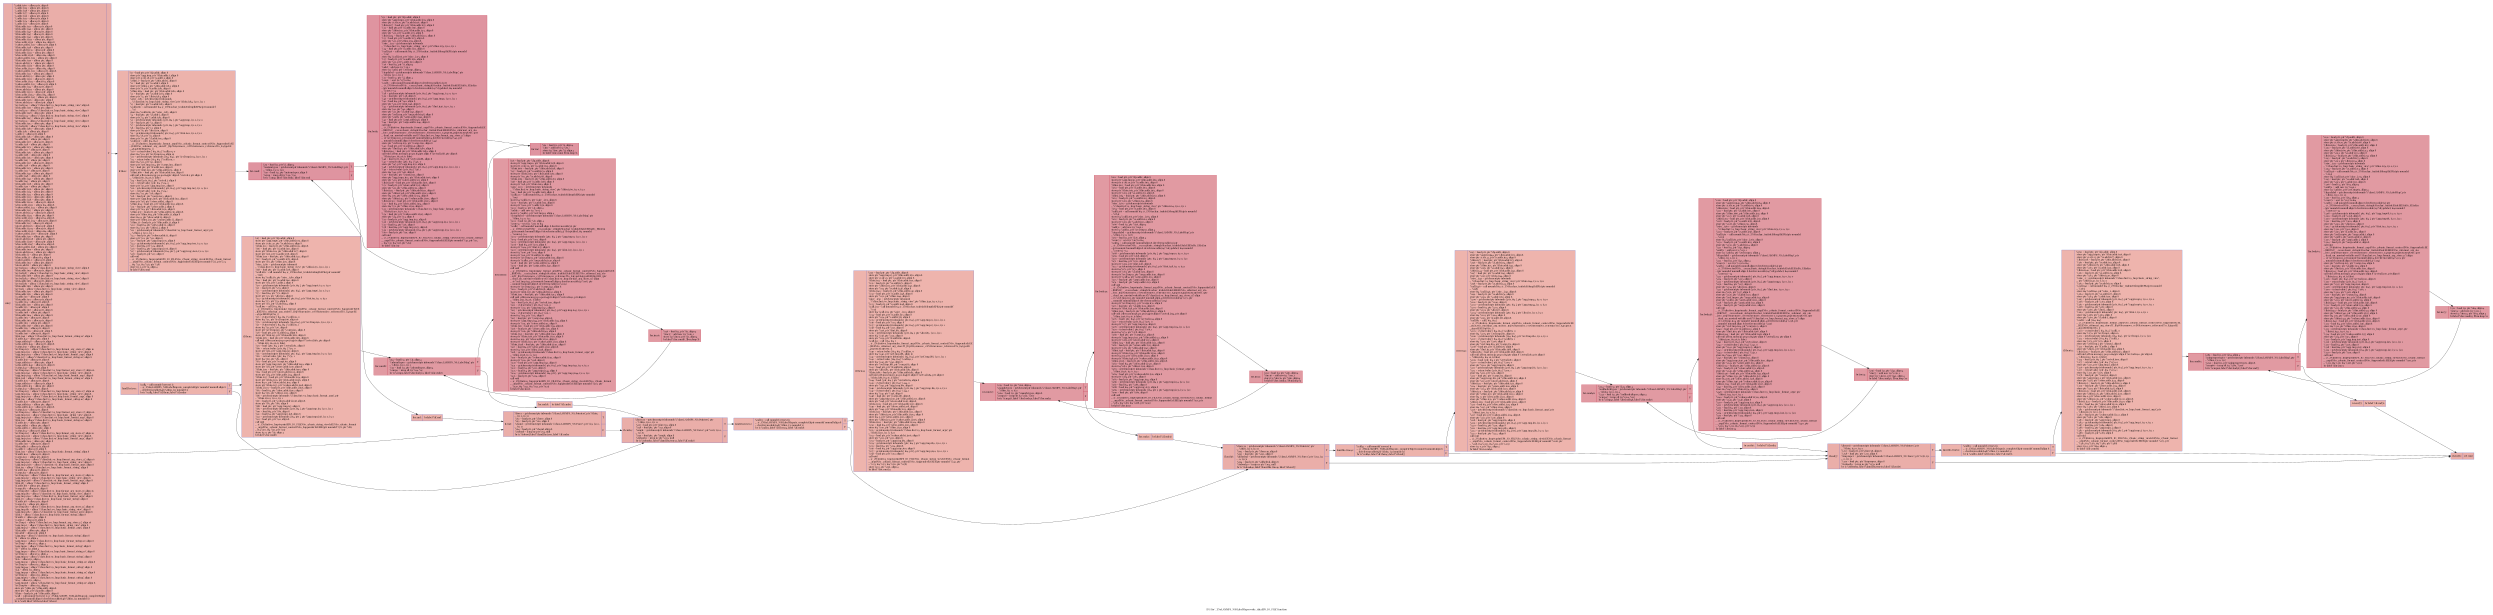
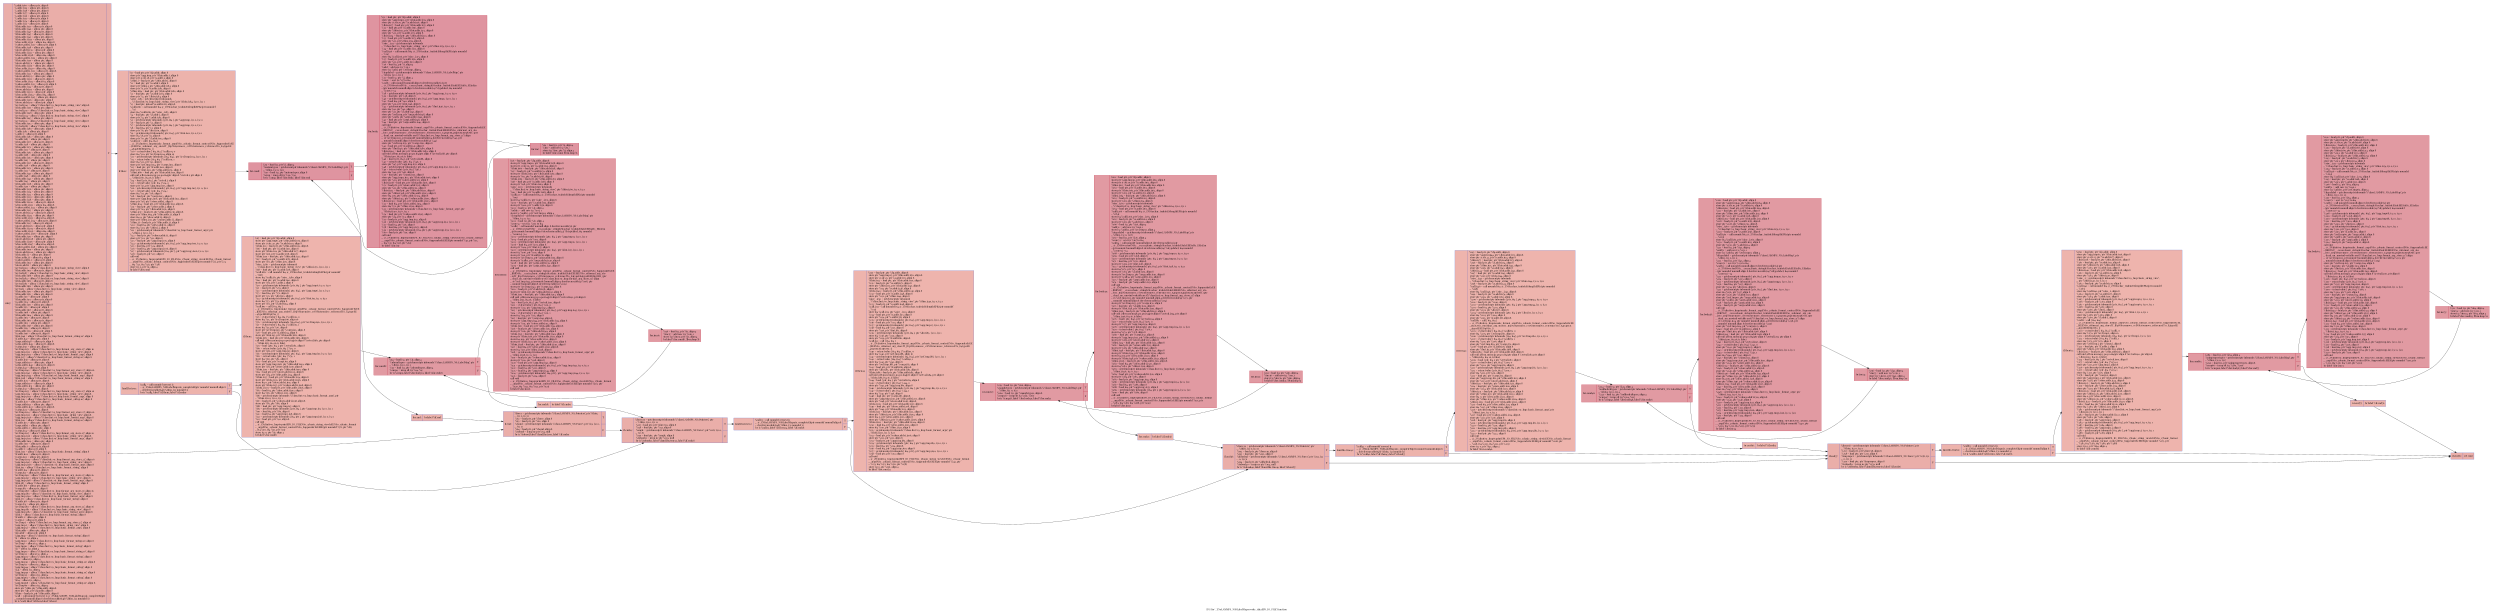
node "if.then:": text "%3 = load ptr, ptr %s.addr.i283, align 8" -> "%3 = load ptr, tobool %s.addr.i283, align 8"
